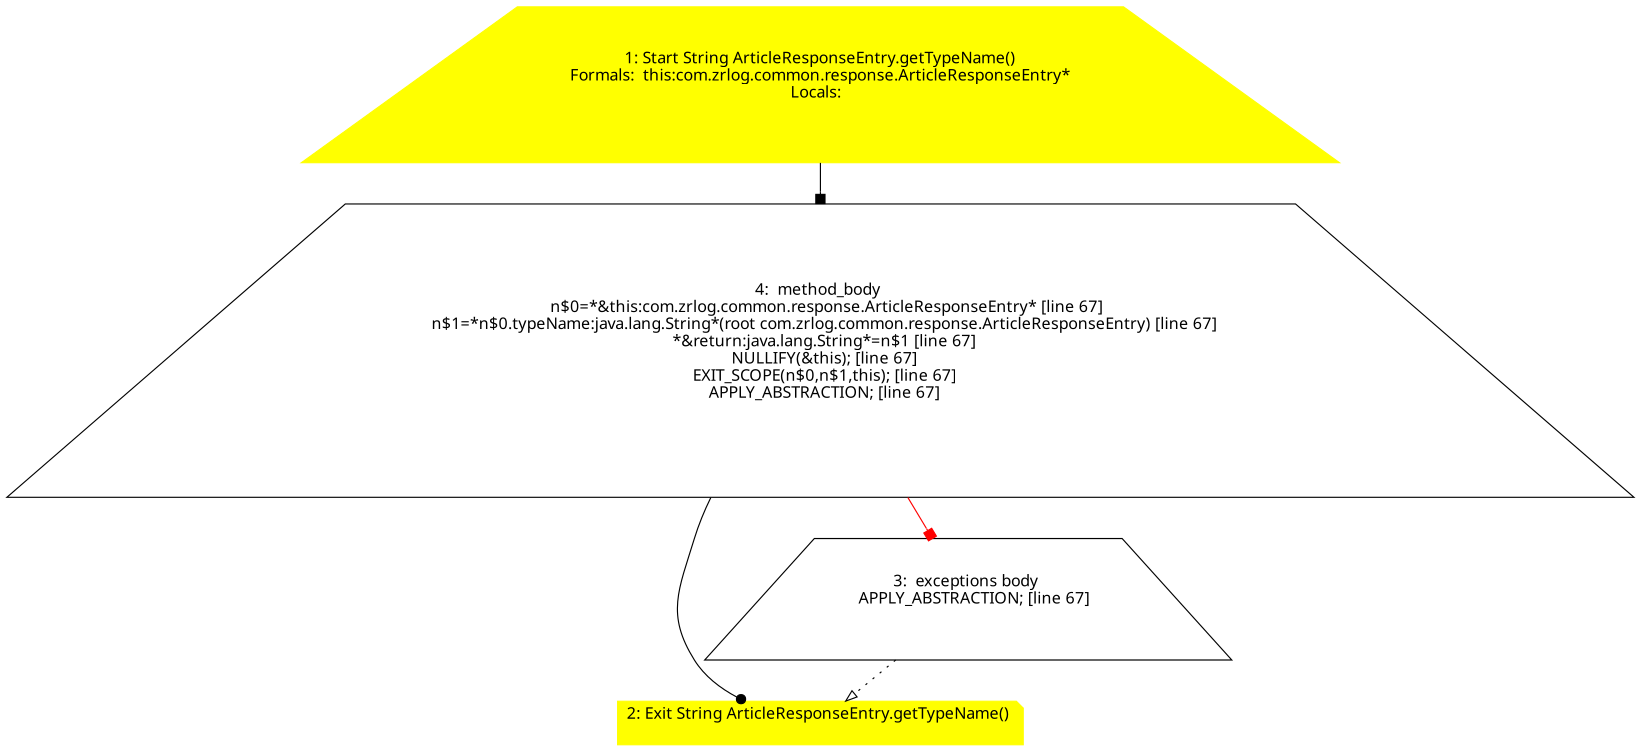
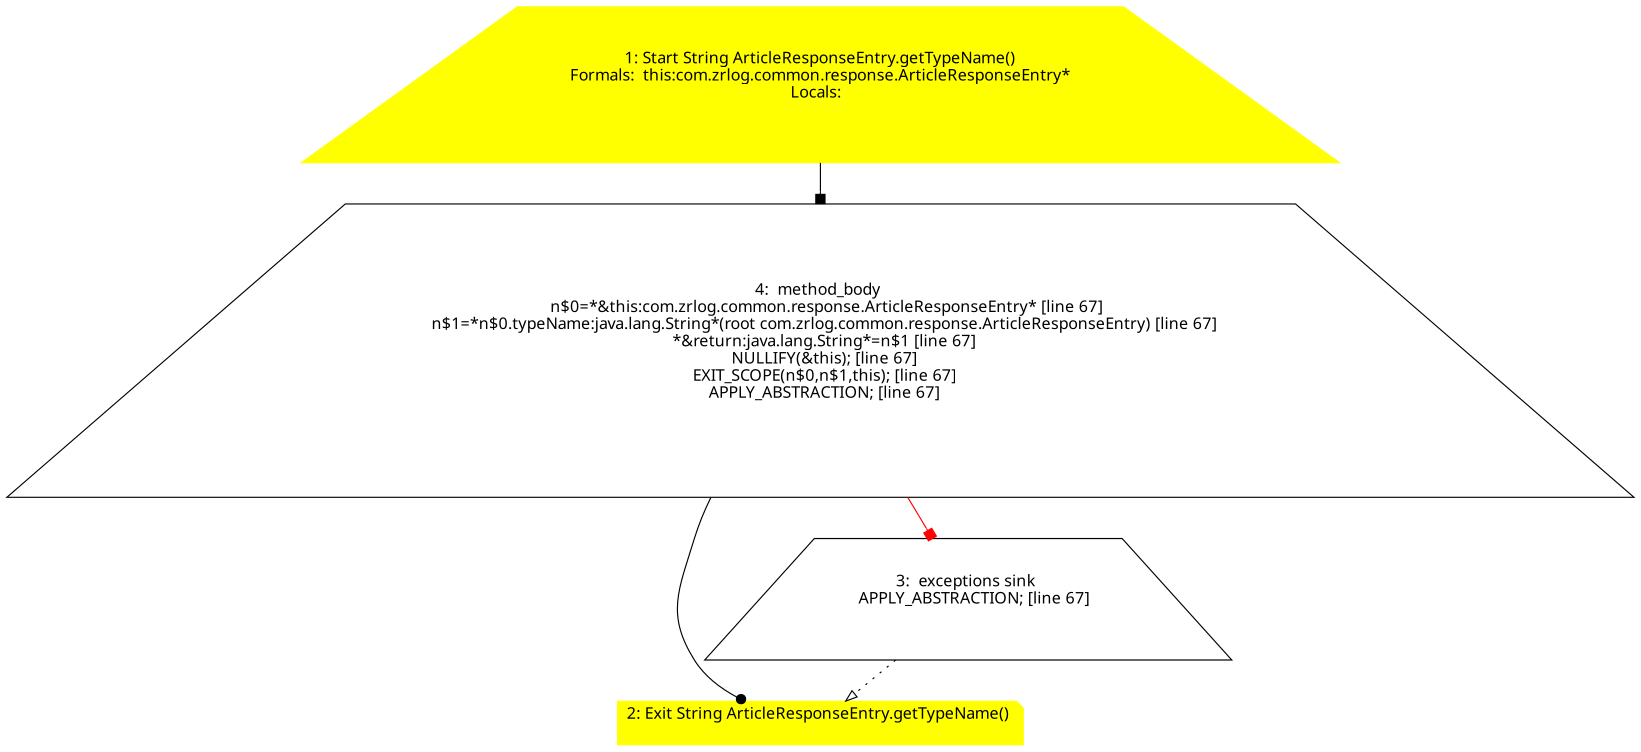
node "3:  exceptions body APPLY_ABSTRACTION; [line 67]": label "3:  exceptions body APPLY_ABSTRACTION; [line 67]" -> "3:  exceptions sink APPLY_ABSTRACTION; [line 67]"
